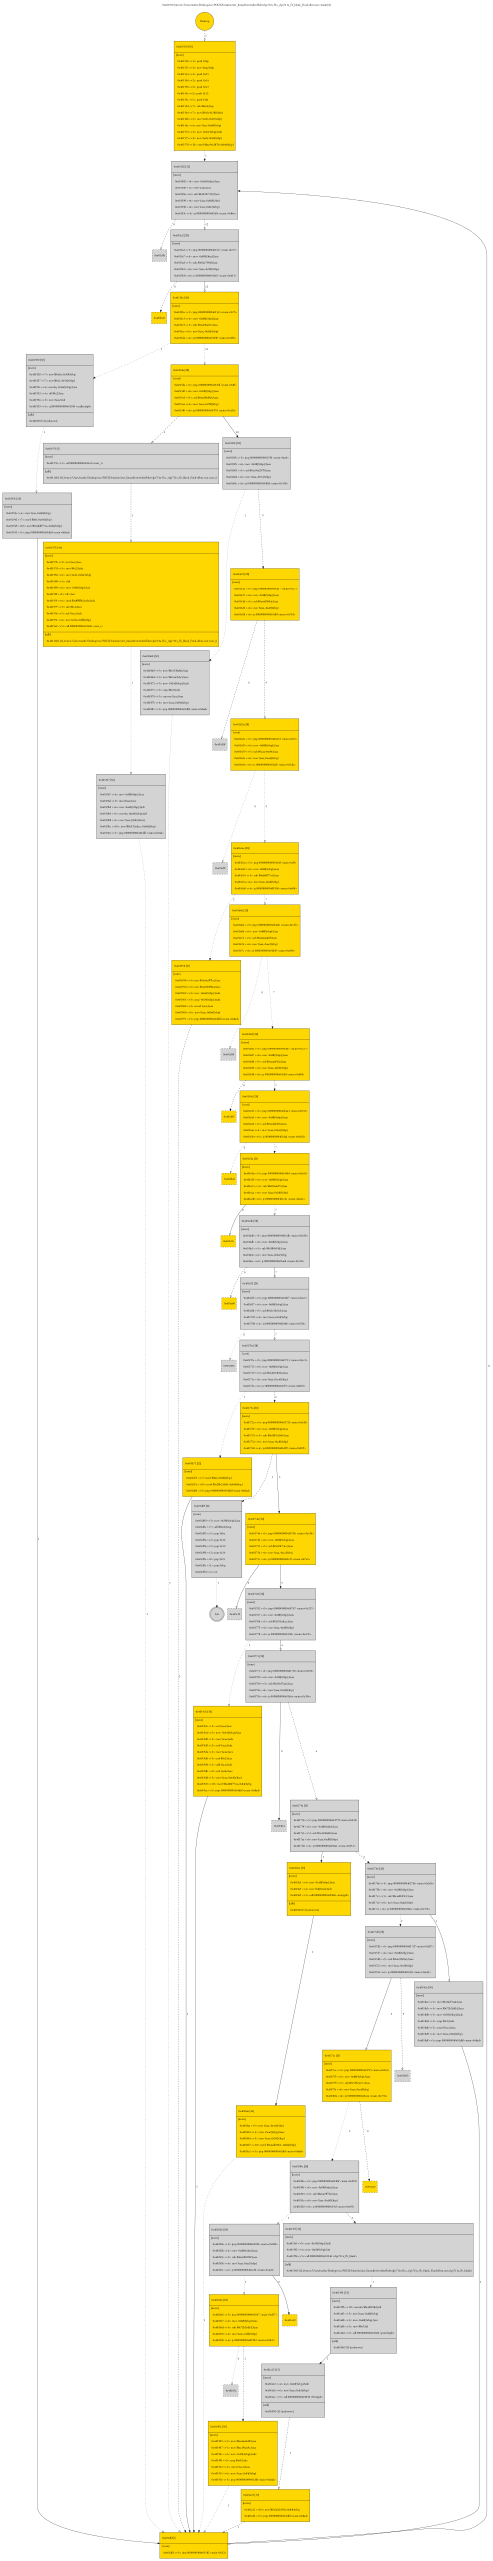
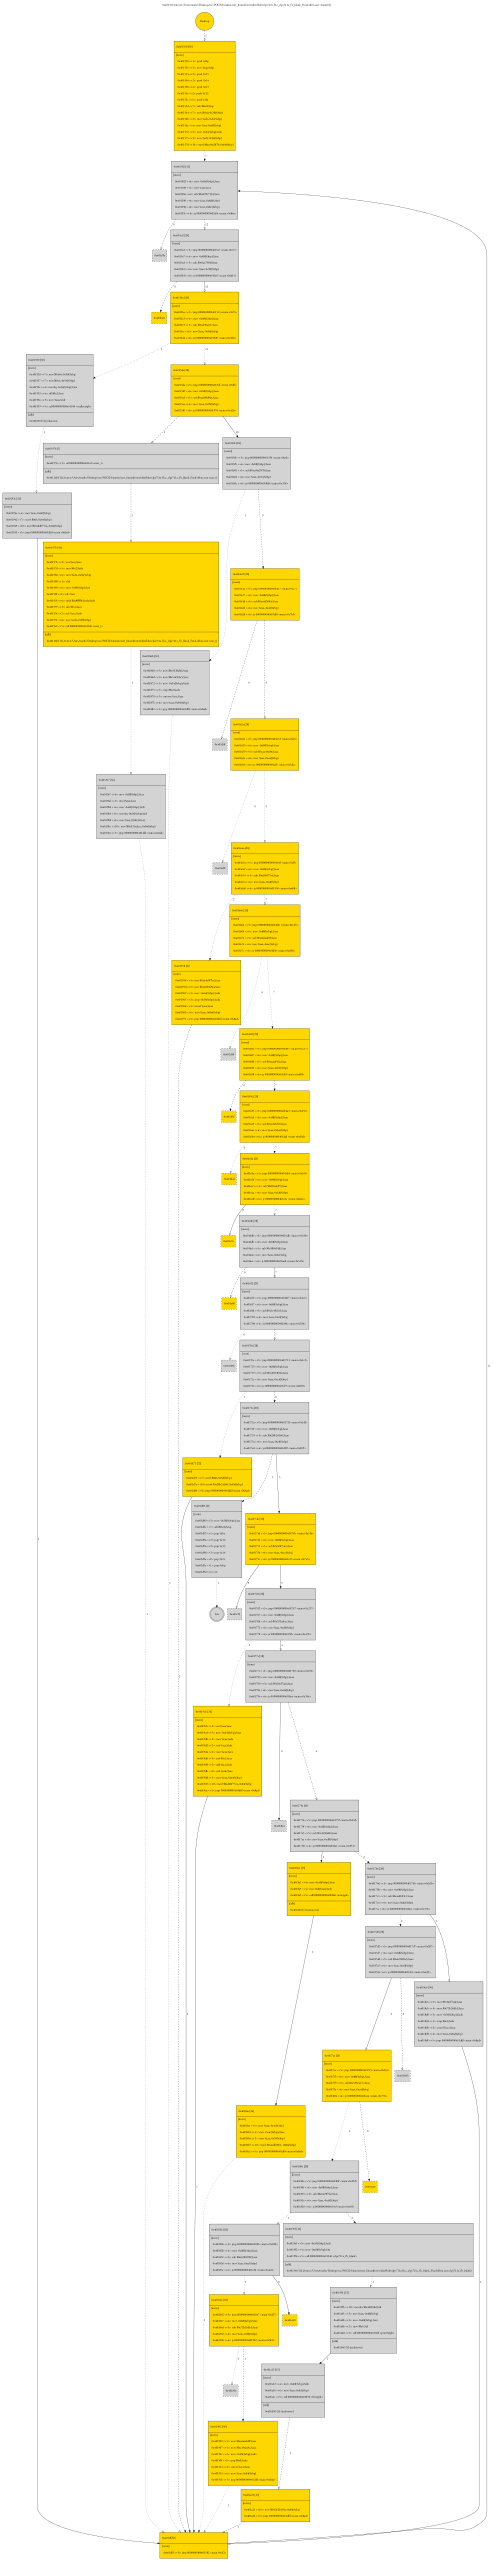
node "0x40172a [28]": fillcolor gold -> lightgrey
